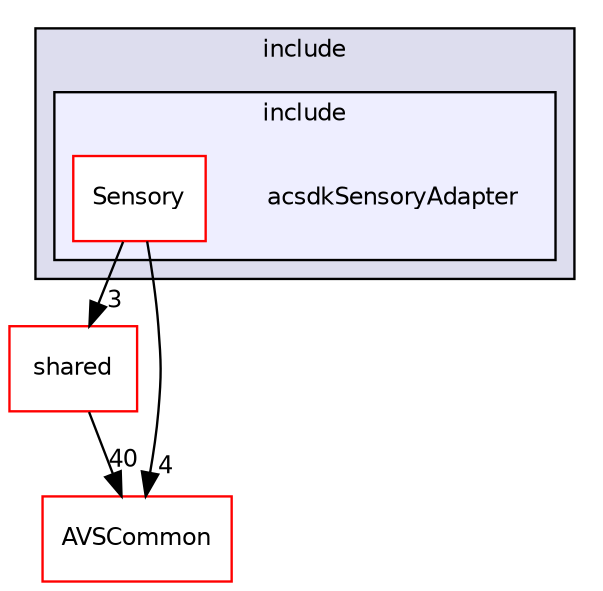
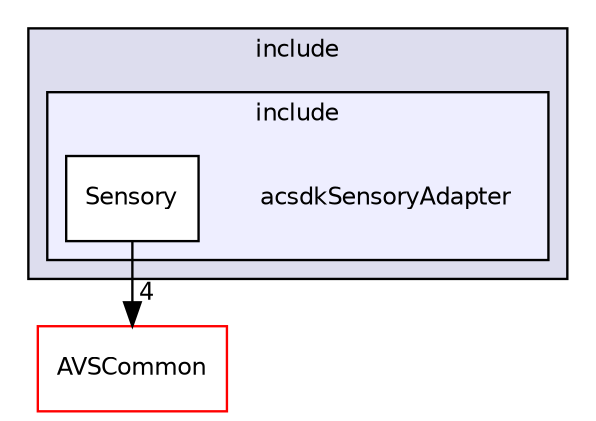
node "Sensory": color red -> black
node "shared": removed
